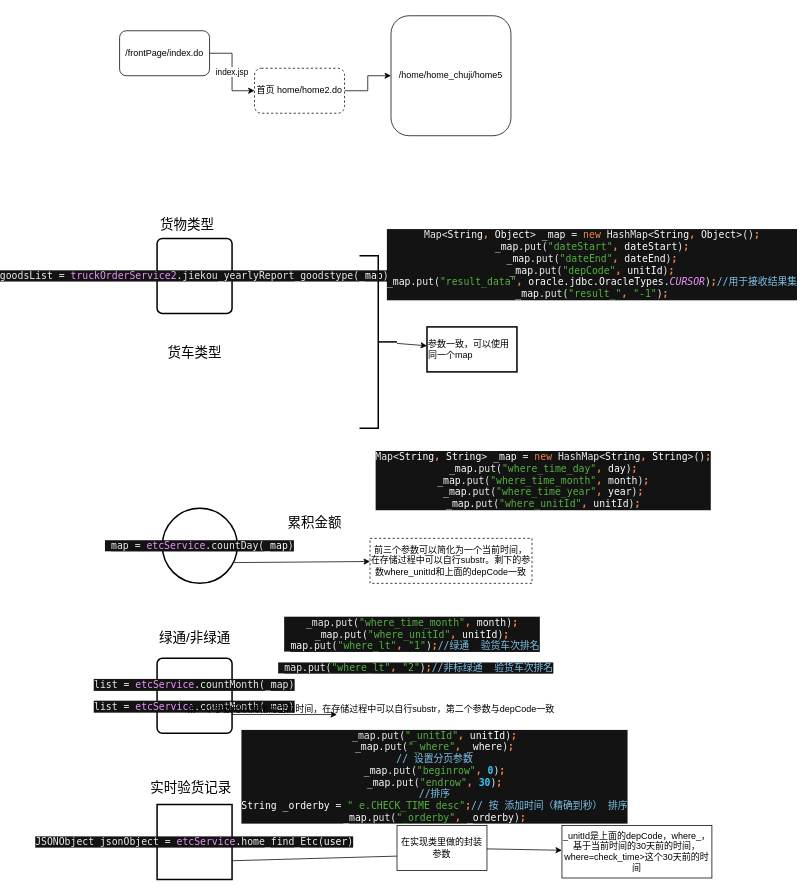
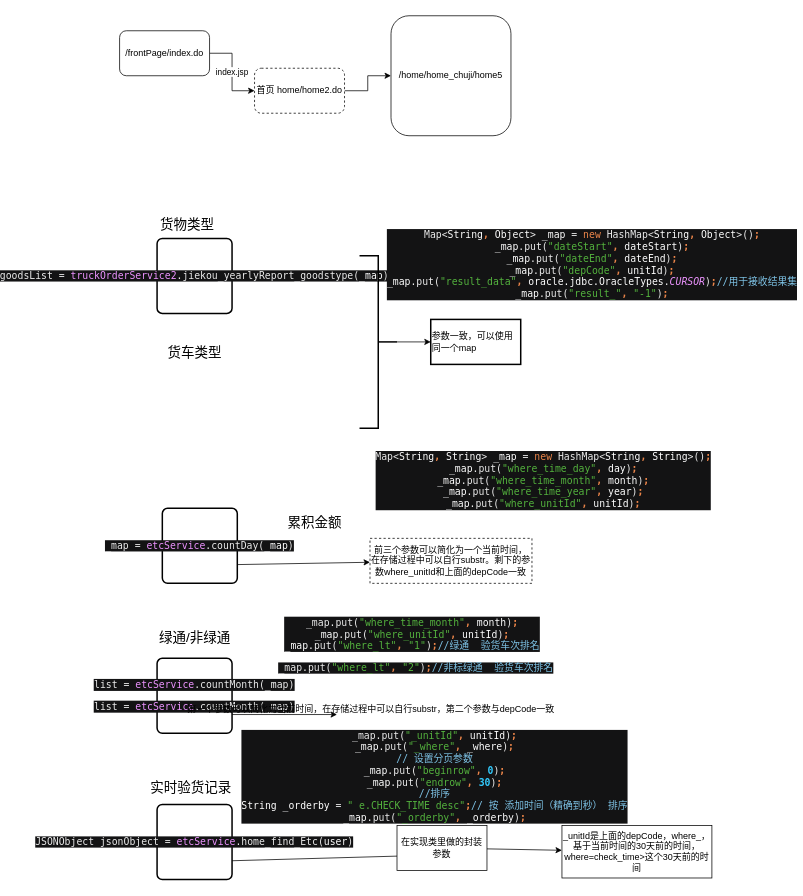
node "参数一致，可以使用同一个map": moved (472, 349) -> (476, 342)
node "_map = etcService.countDay(_map)": shape ellipse -> rounded rectangle
node "JSONObject jsonObject = etcService.home_find_Etc(user)": shape rectangle -> rounded rectangle
